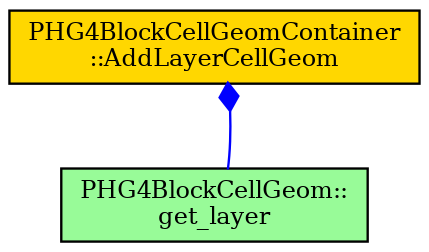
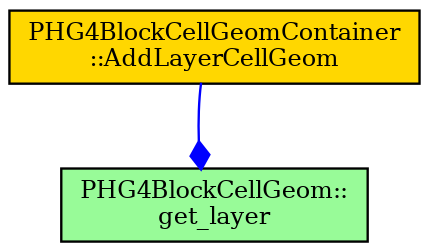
edge "PHG4BlockCellGeom:: get_layer" -> "PHG4BlockCellGeomContainer ::AddLayerCellGeom": reversed
